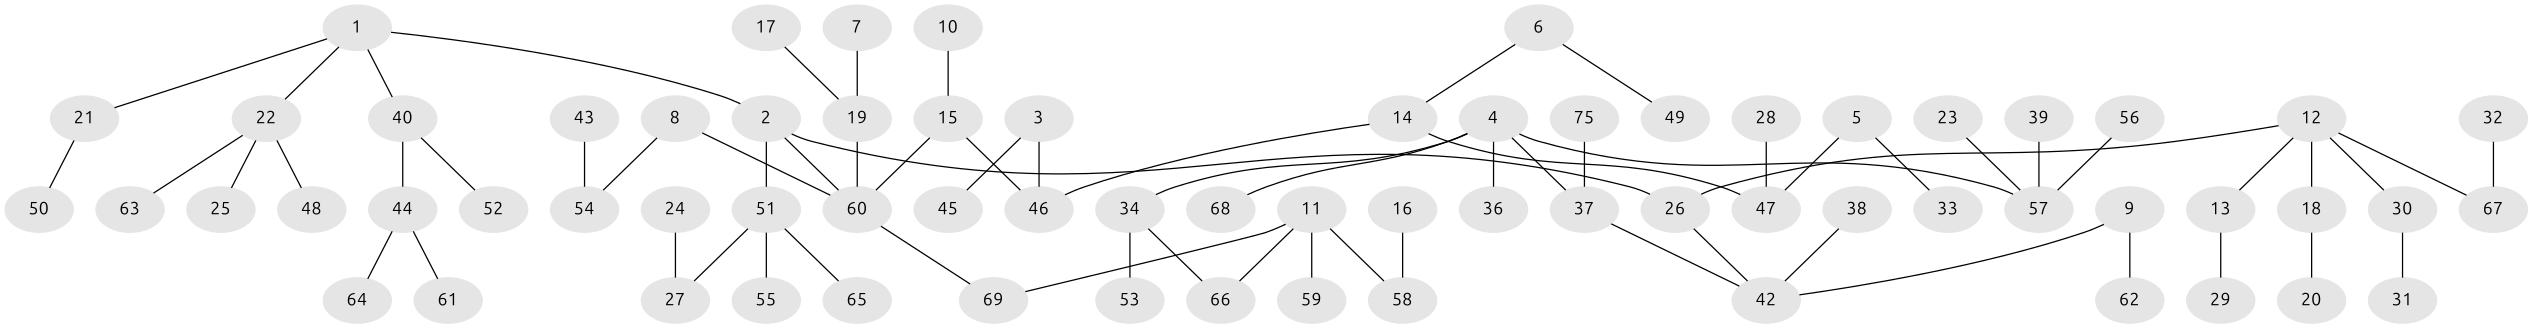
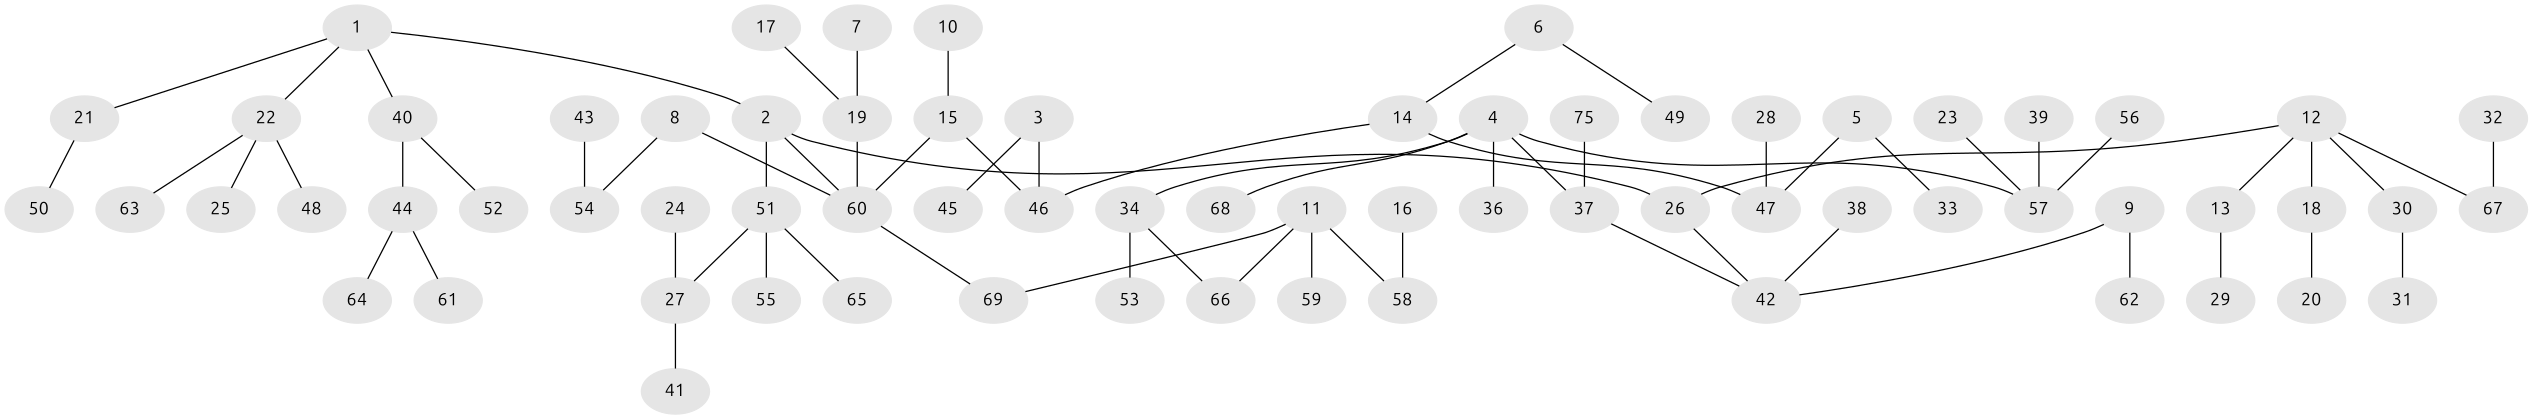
node "41": added
